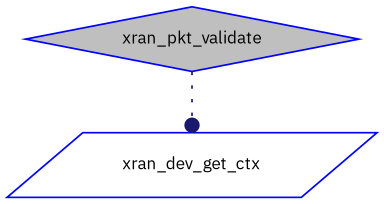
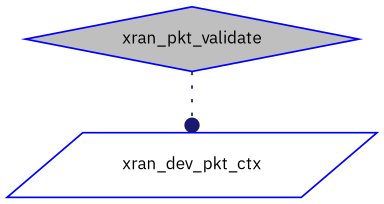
node "xran_dev_get_ctx": label "xran_dev_get_ctx" -> "xran_dev_pkt_ctx"
